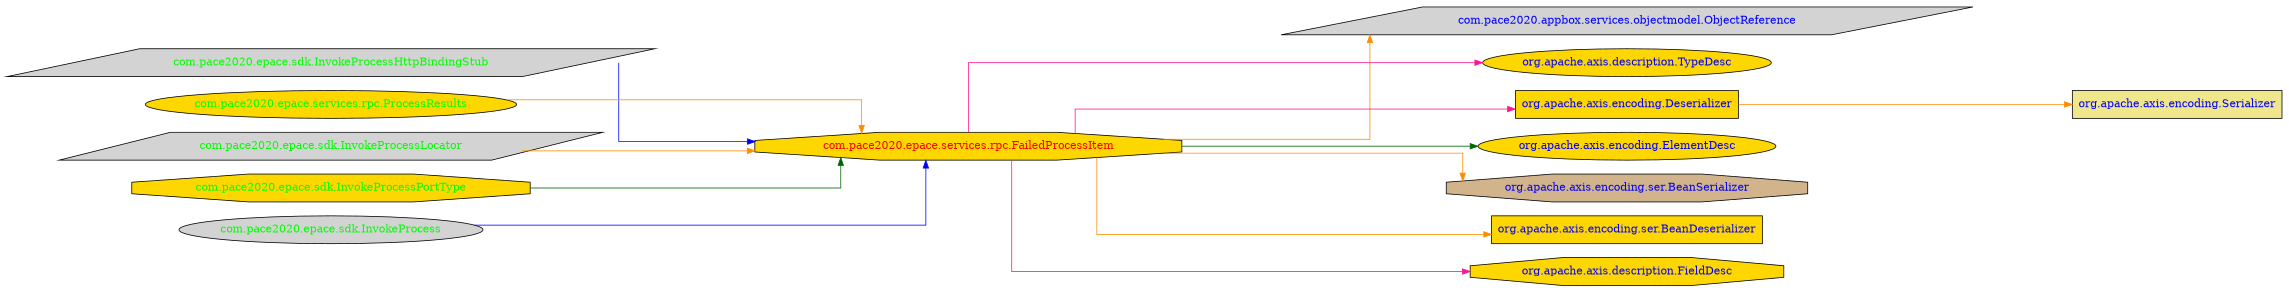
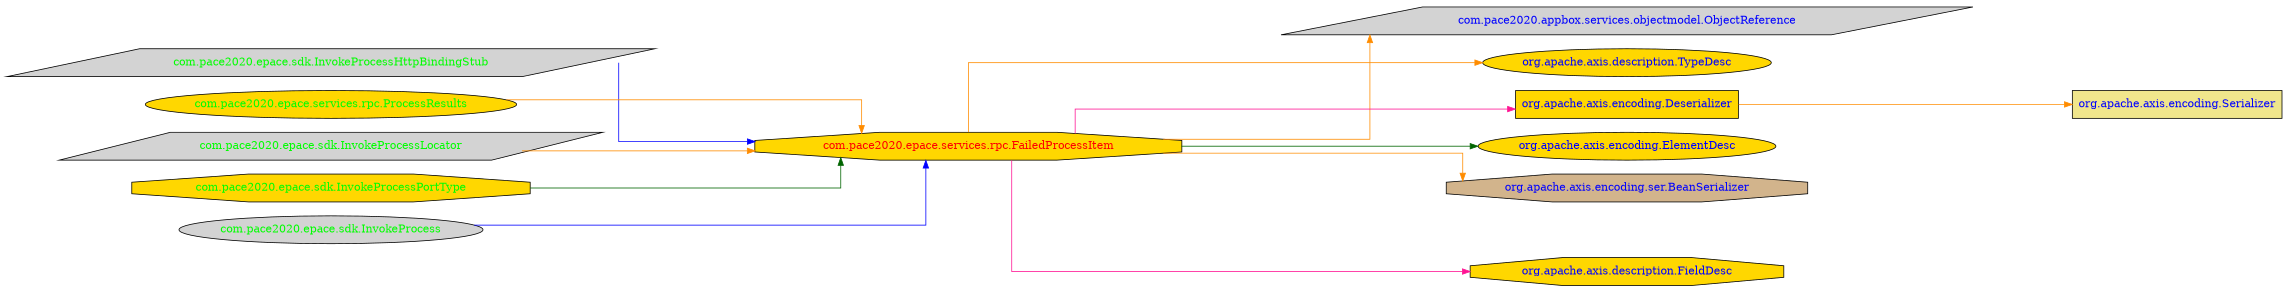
edge "com.pace2020.epace.services.rpc.FailedProcessItem" -> "org.apache.axis.description.TypeDesc": color deeppink -> darkorange
node "org.apache.axis.encoding.ser.BeanDeserializer": removed
